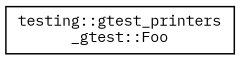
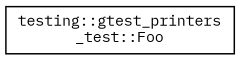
node "testing::gtest_printers _gtest::Foo": label "testing::gtest_printers _gtest::Foo" -> "testing::gtest_printers _test::Foo"
